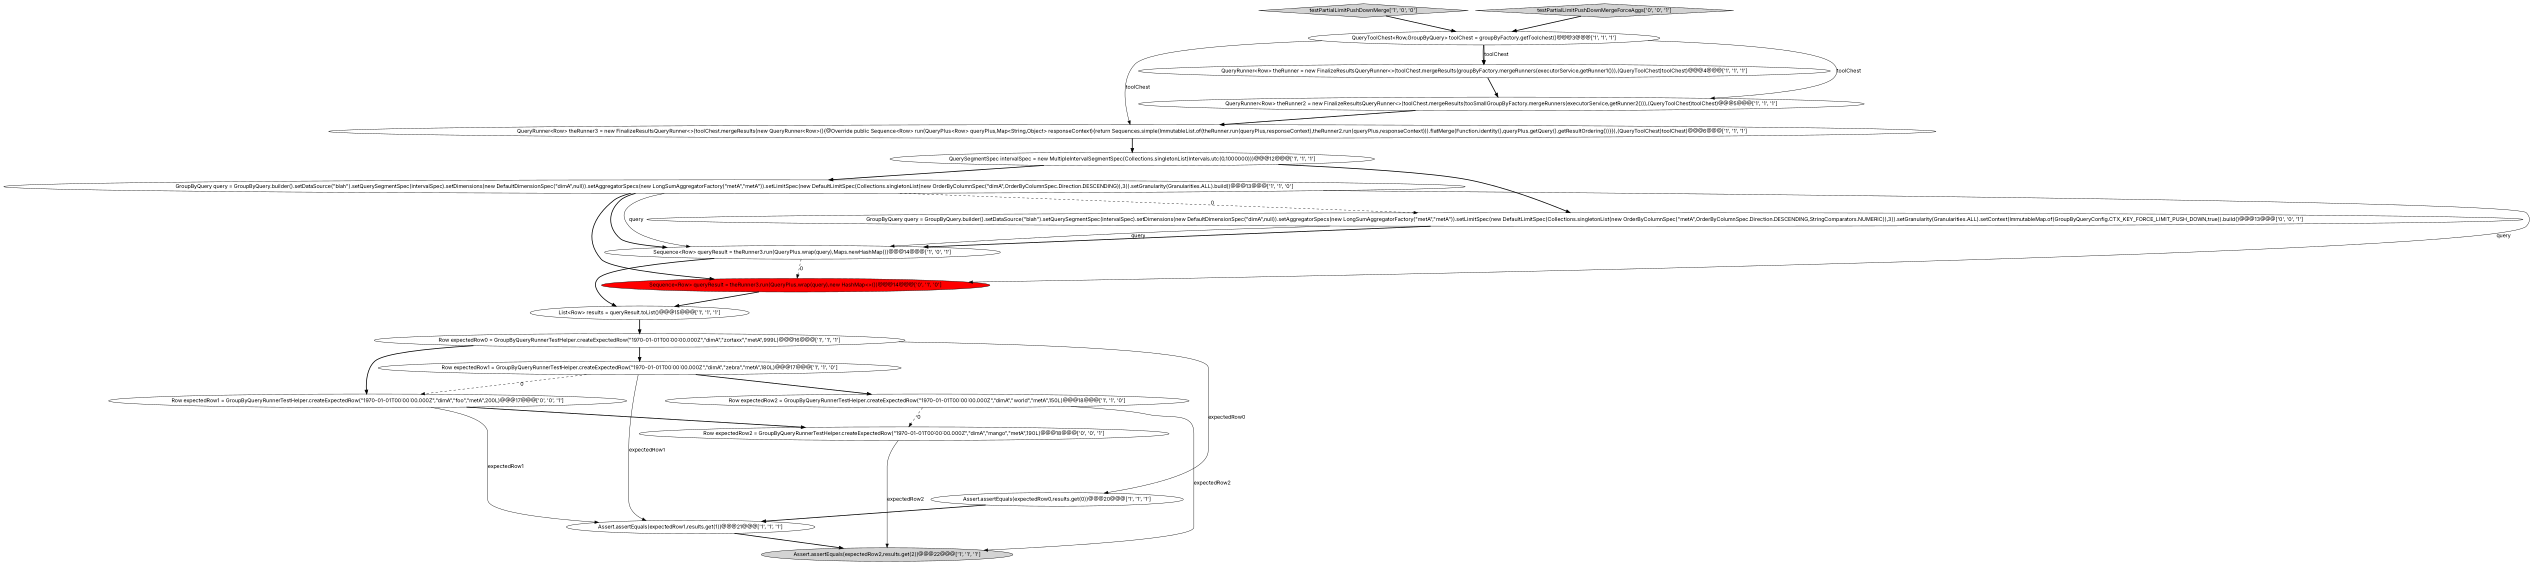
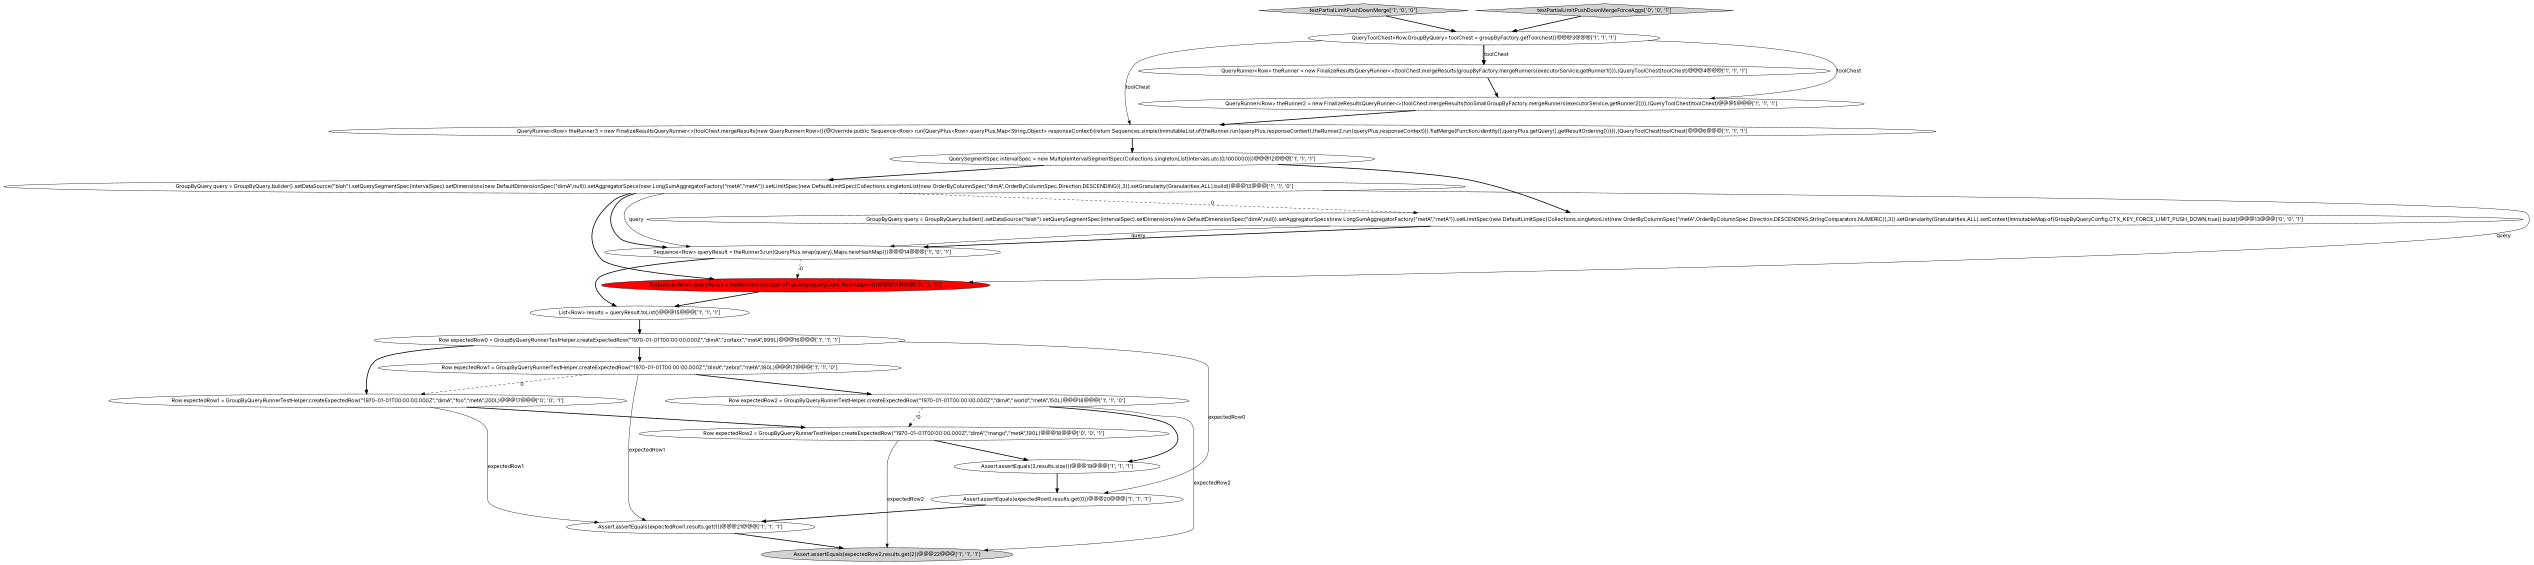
node "Assert.assertEquals(3,results.size())@@@19@@@['1', '1', '1']": added
